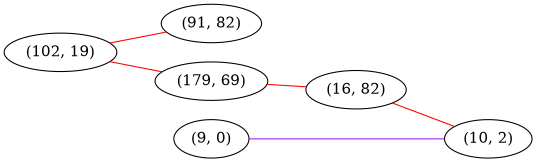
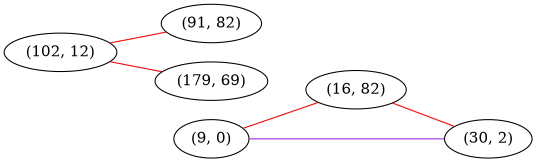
node "(102, 19)": label "(102, 19)" -> "(102, 12)"
edge "(179, 69)" -- "(16, 82)": now "(9, 0)" -- "(16, 82)"
node "(10, 2)": label "(10, 2)" -> "(30, 2)"
